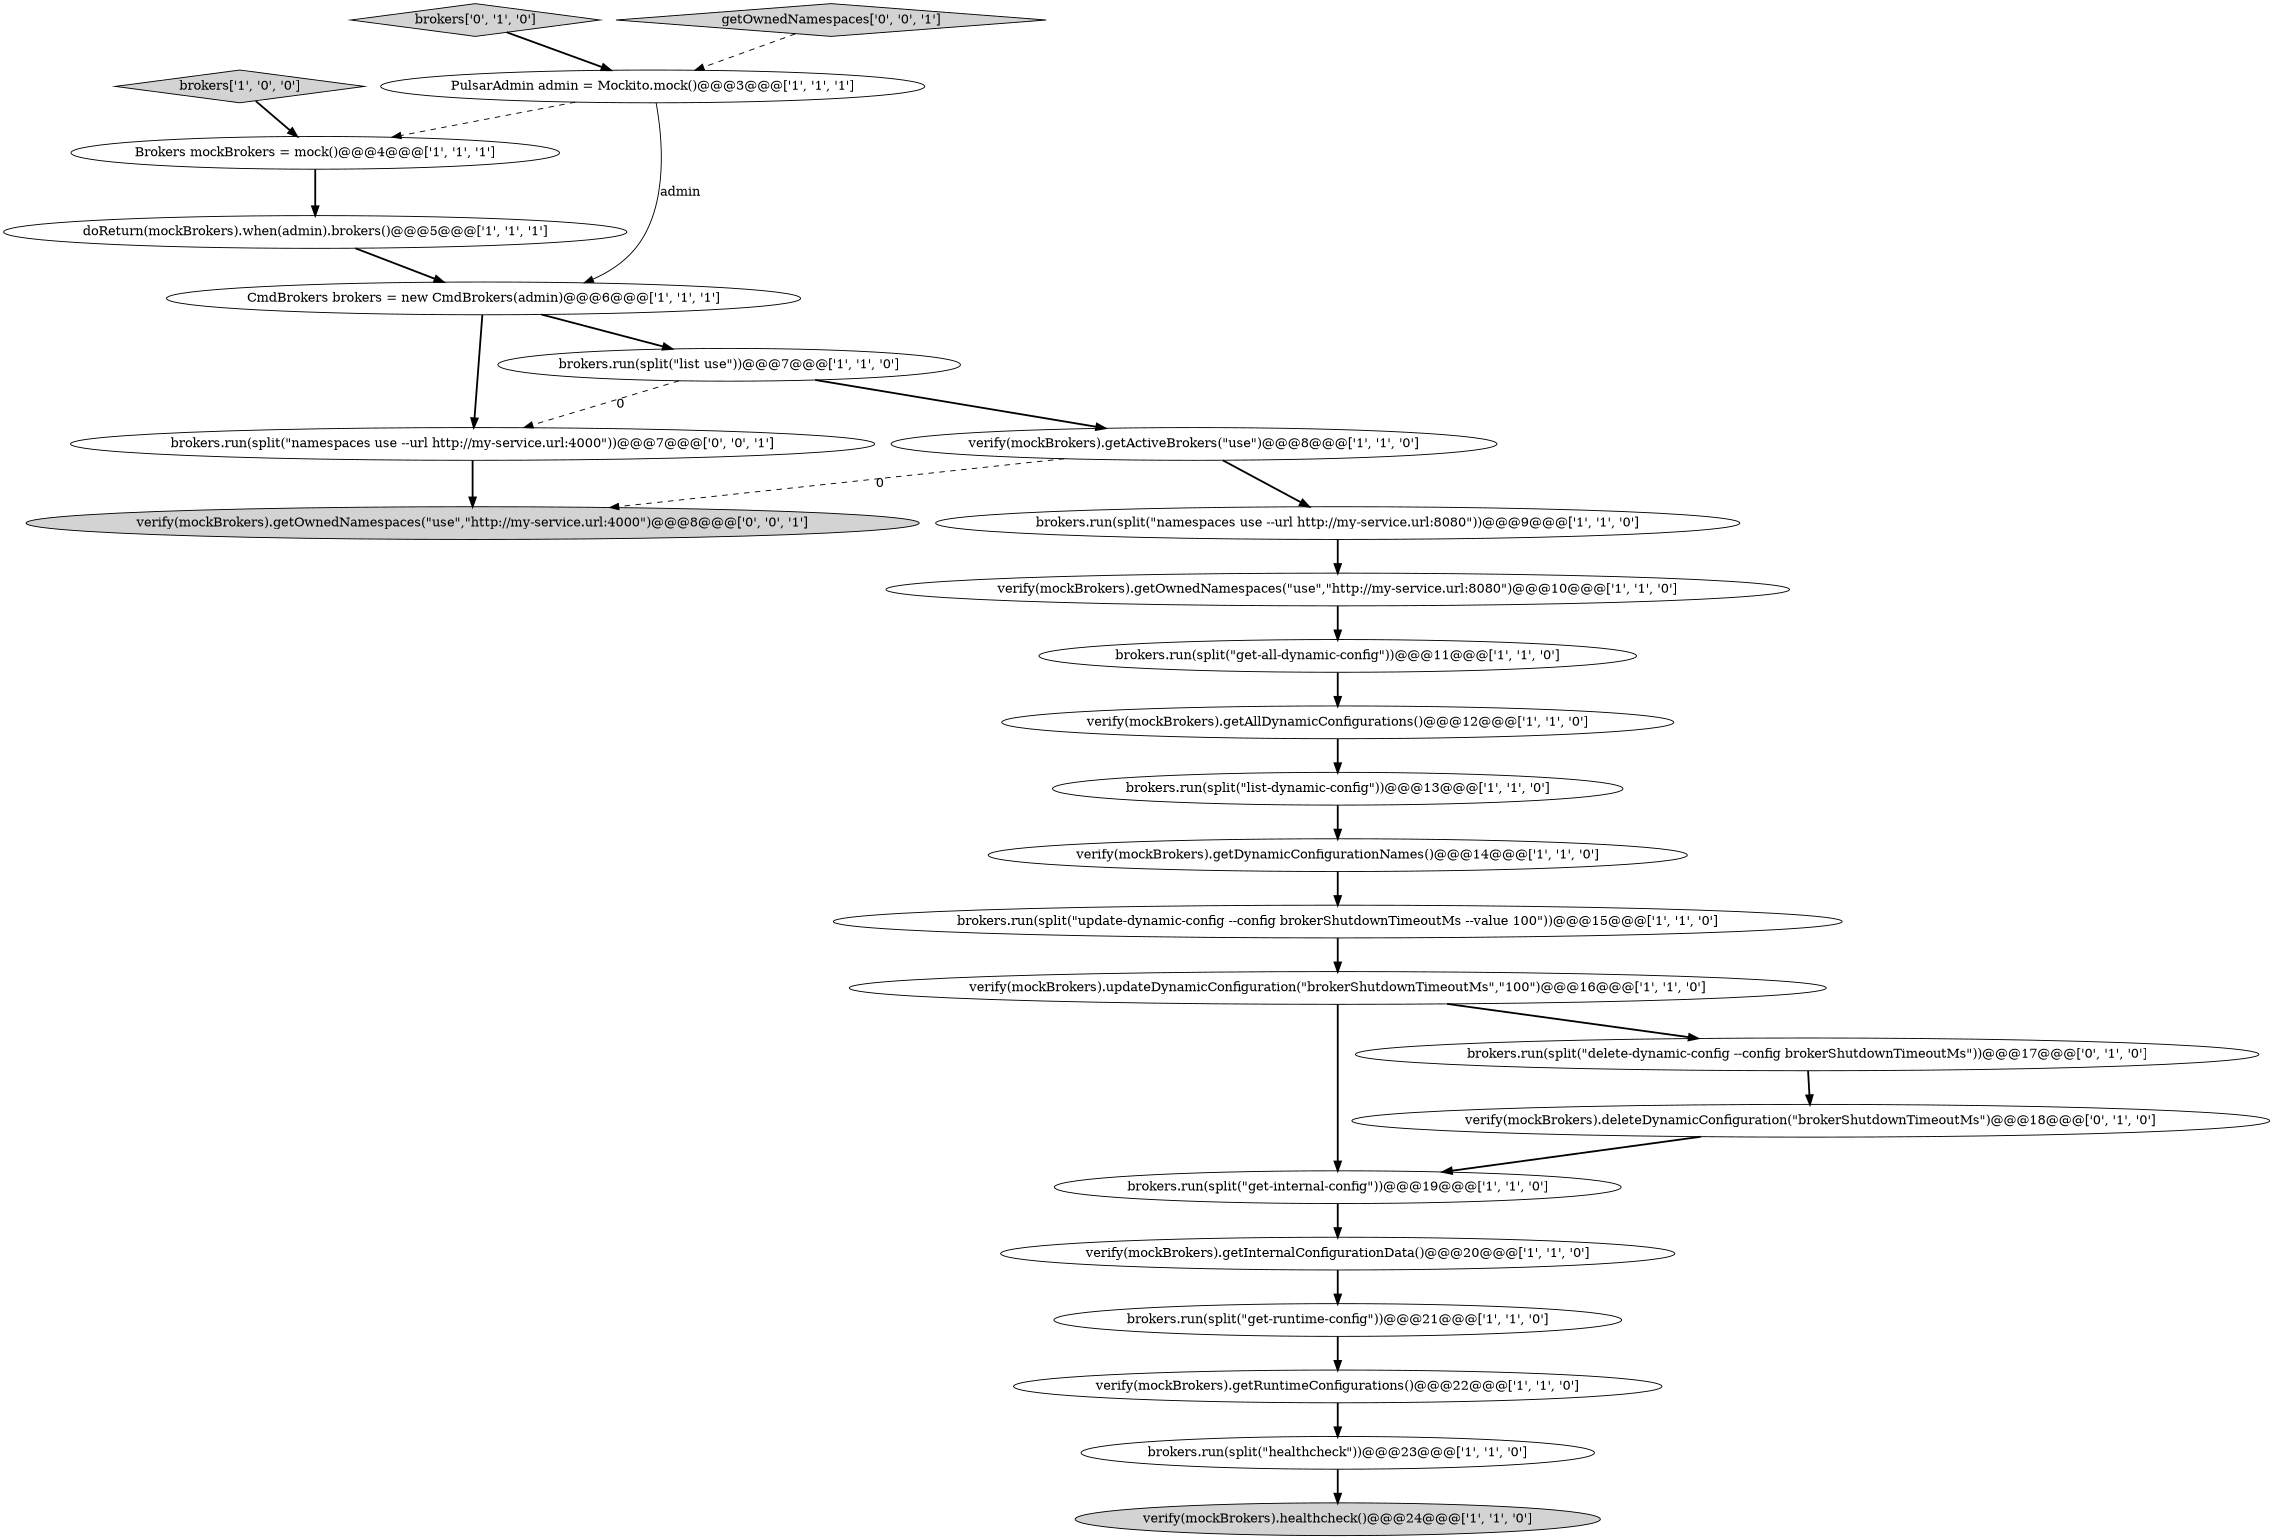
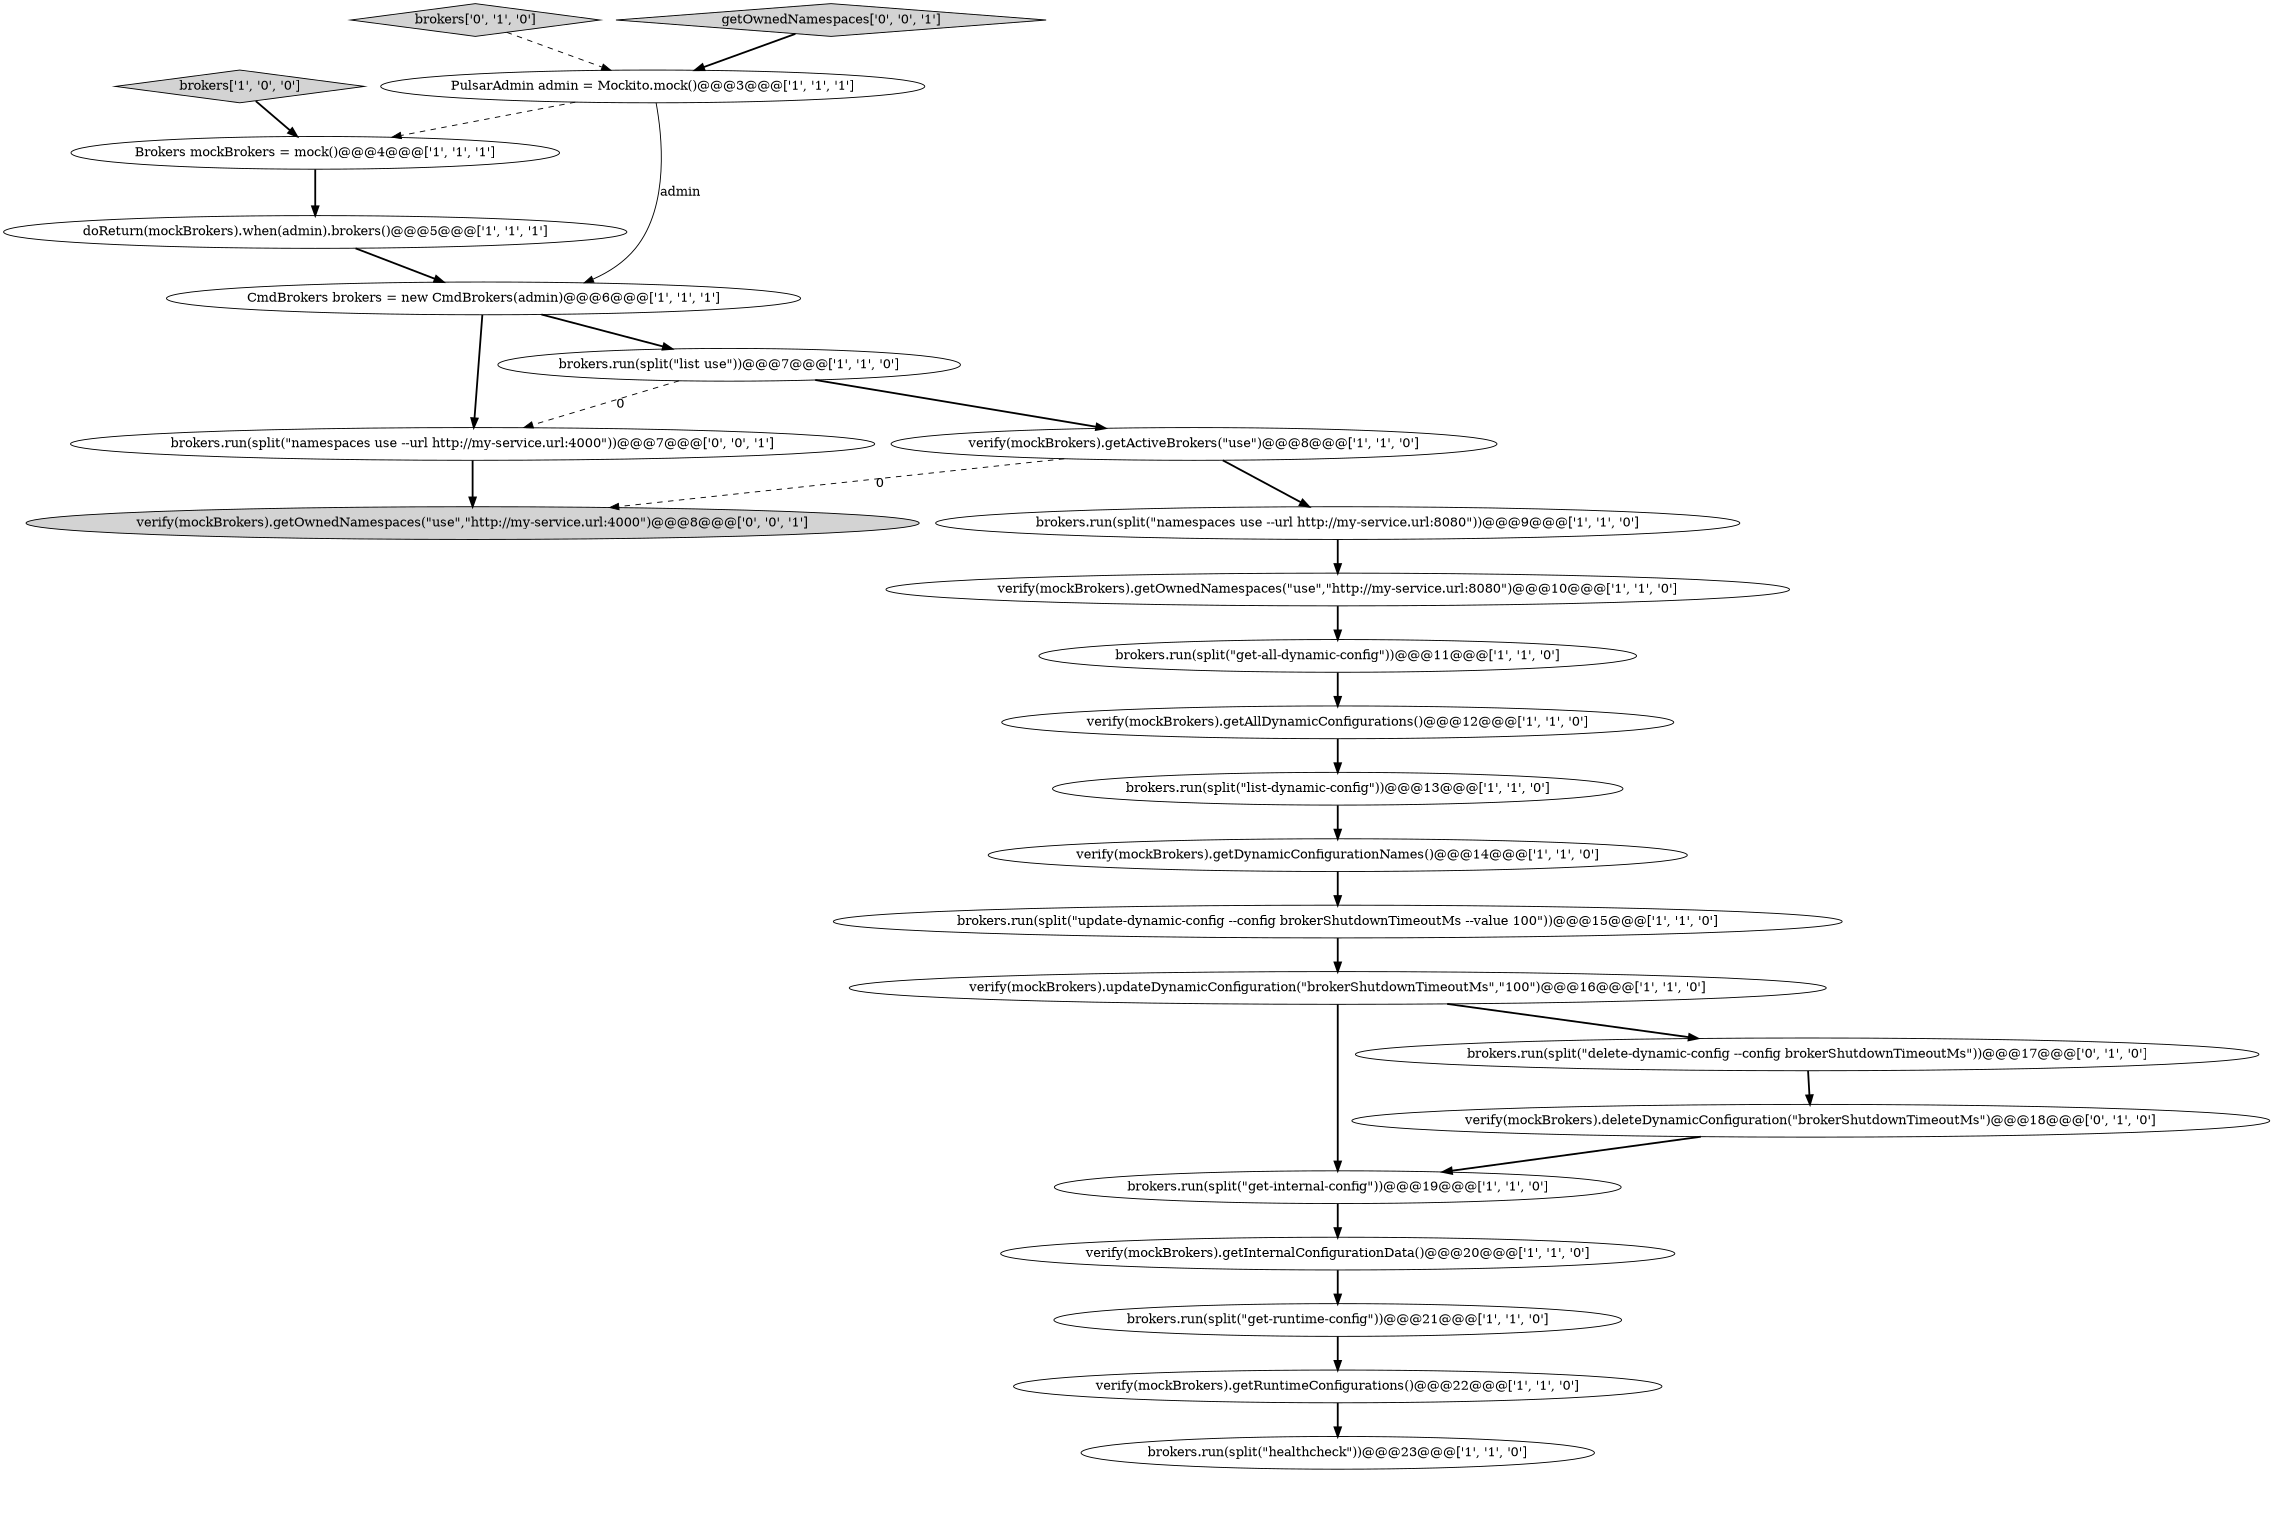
edge "brokers['0', '1', '0']" -> "PulsarAdmin admin = Mockito.mock()@@@3@@@['1', '1', '1']": style bold -> dashed
edge "getOwnedNamespaces['0', '0', '1']" -> "PulsarAdmin admin = Mockito.mock()@@@3@@@['1', '1', '1']": style dashed -> bold
node "verify(mockBrokers).healthcheck()@@@24@@@['1', '1', '0']": removed
